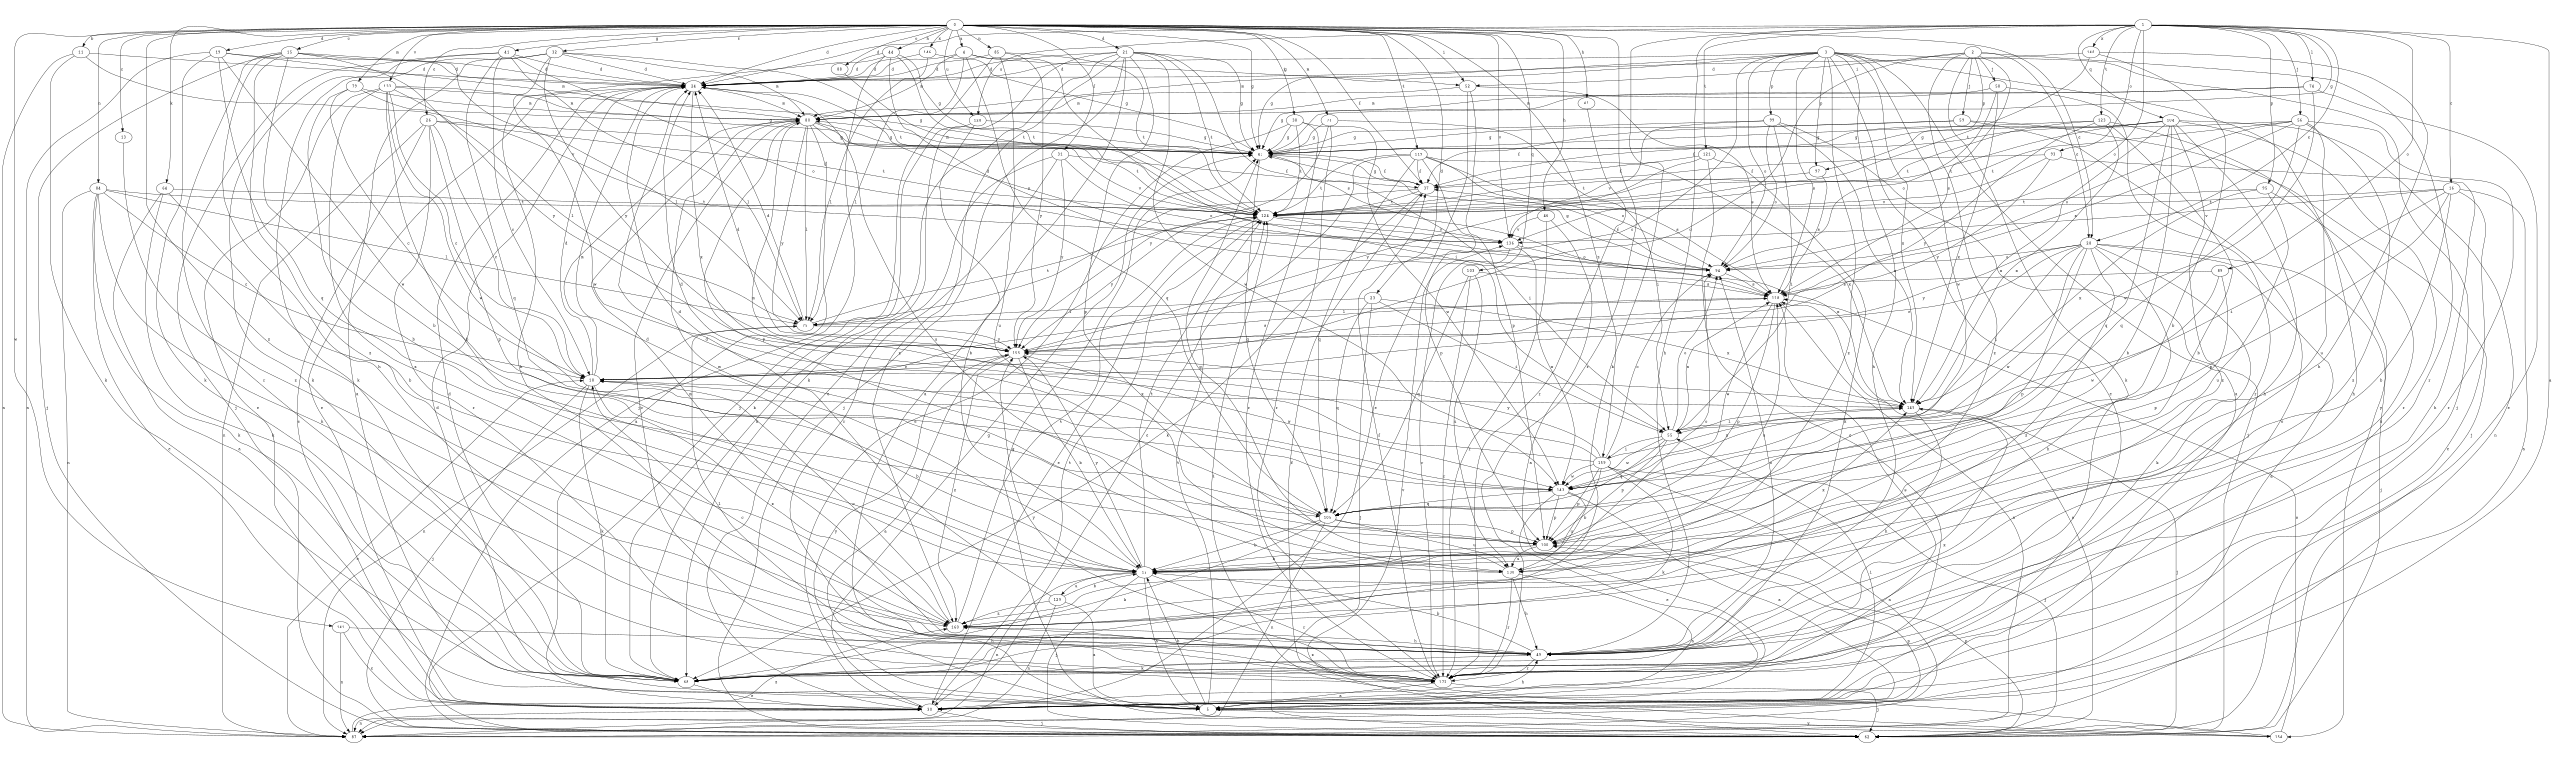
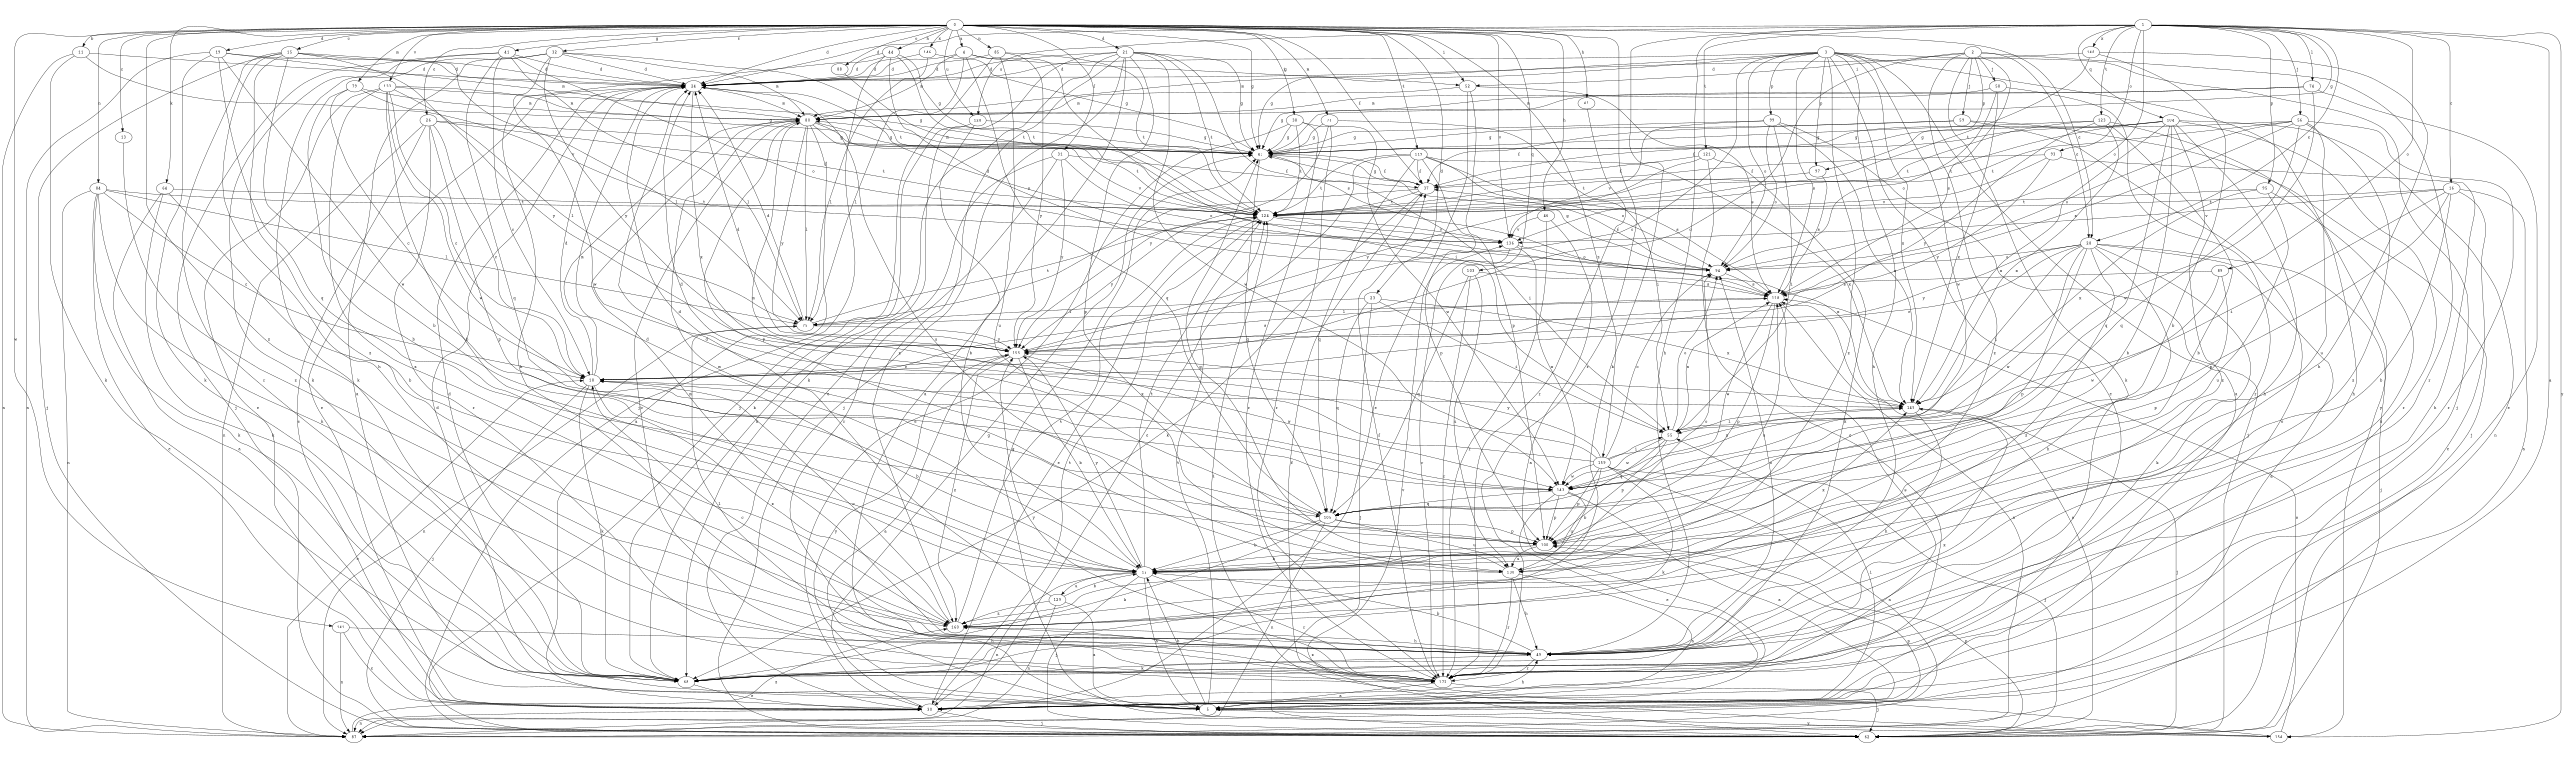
edge "1" -> "154": added, label "y"
edge "55" -> "159": reversed
